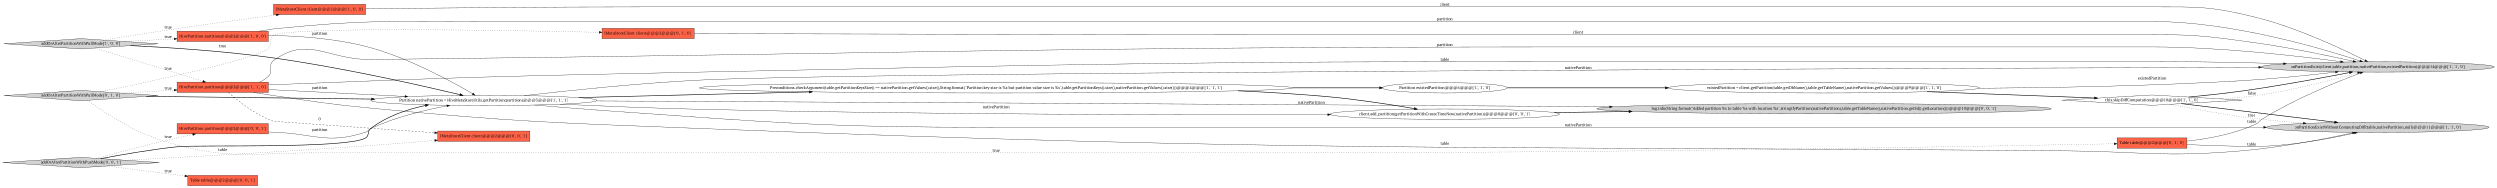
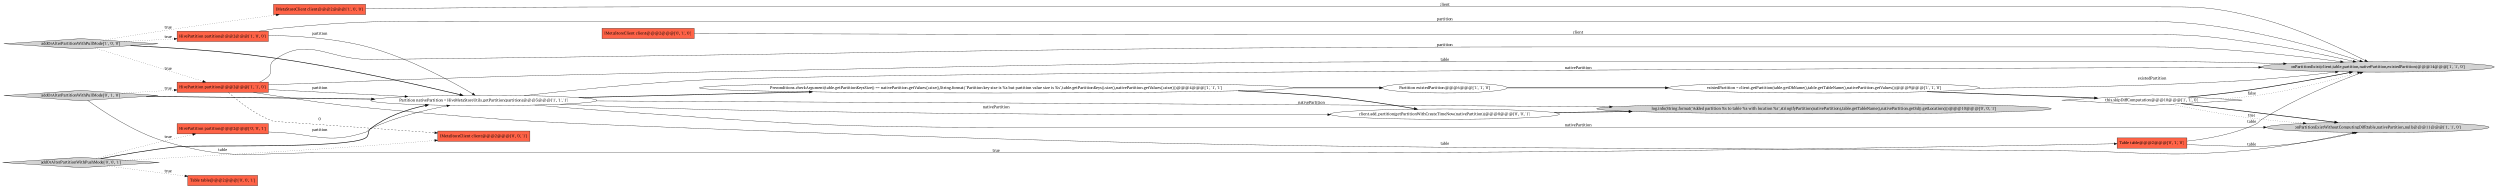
edge "addOrAlterPartitionWithPullMode['0', '1', '0']" -> "IMetaStoreClient client@@@2@@@['0', '1', '0']": removed, label "true"
edge "addOrAlterPartitionWithPullMode['0', '1', '0']" -> "Table table@@@2@@@['0', '1', '0']": style dotted -> solid
